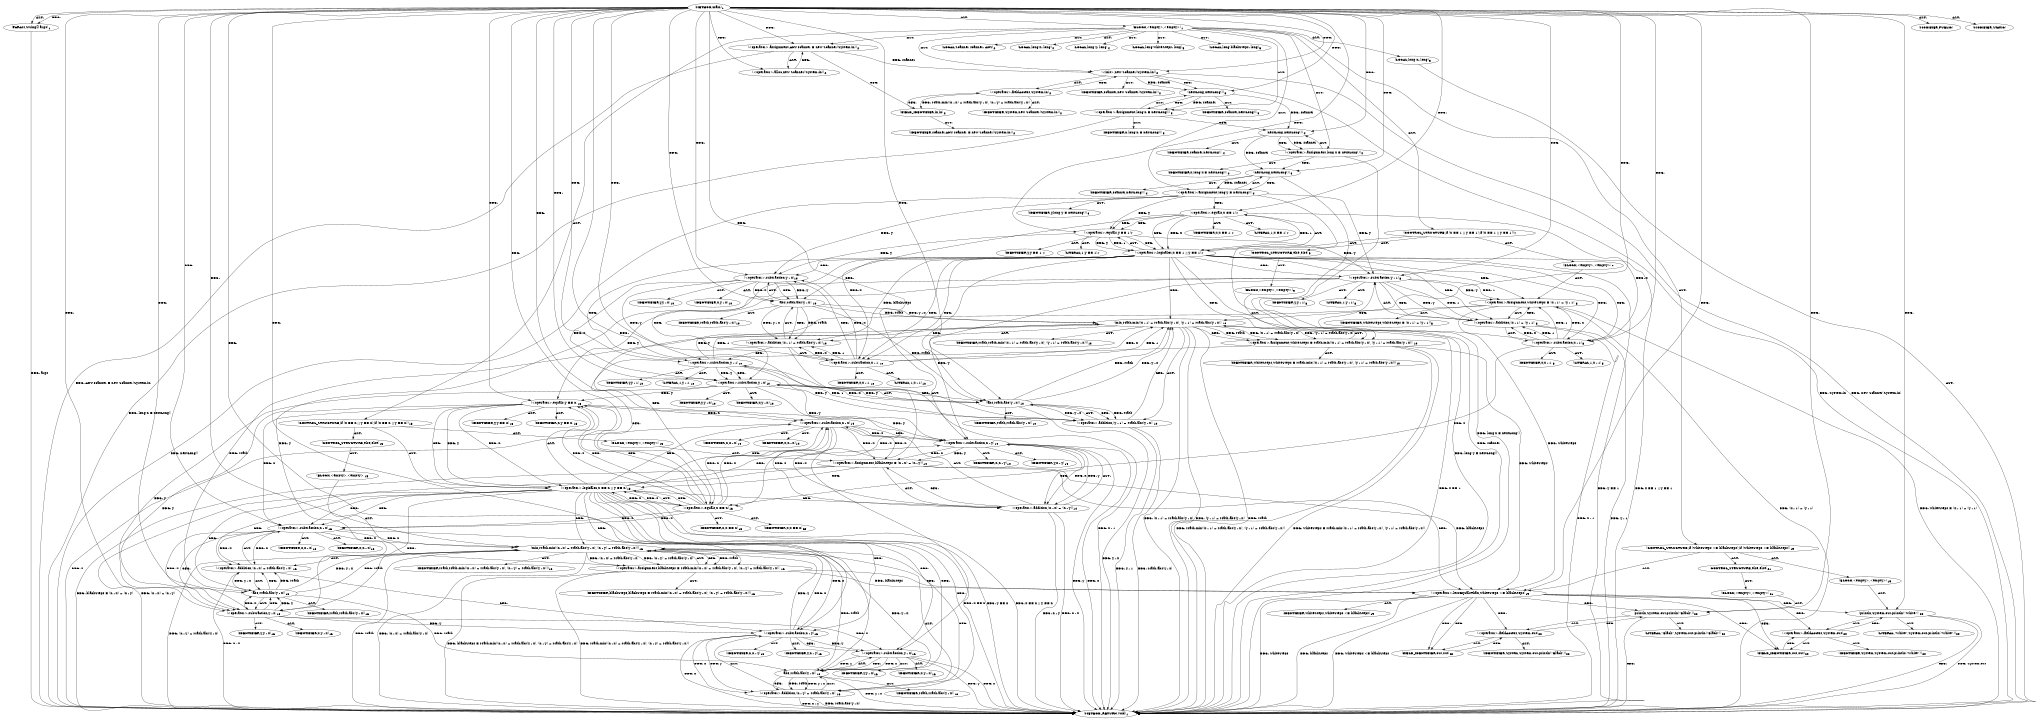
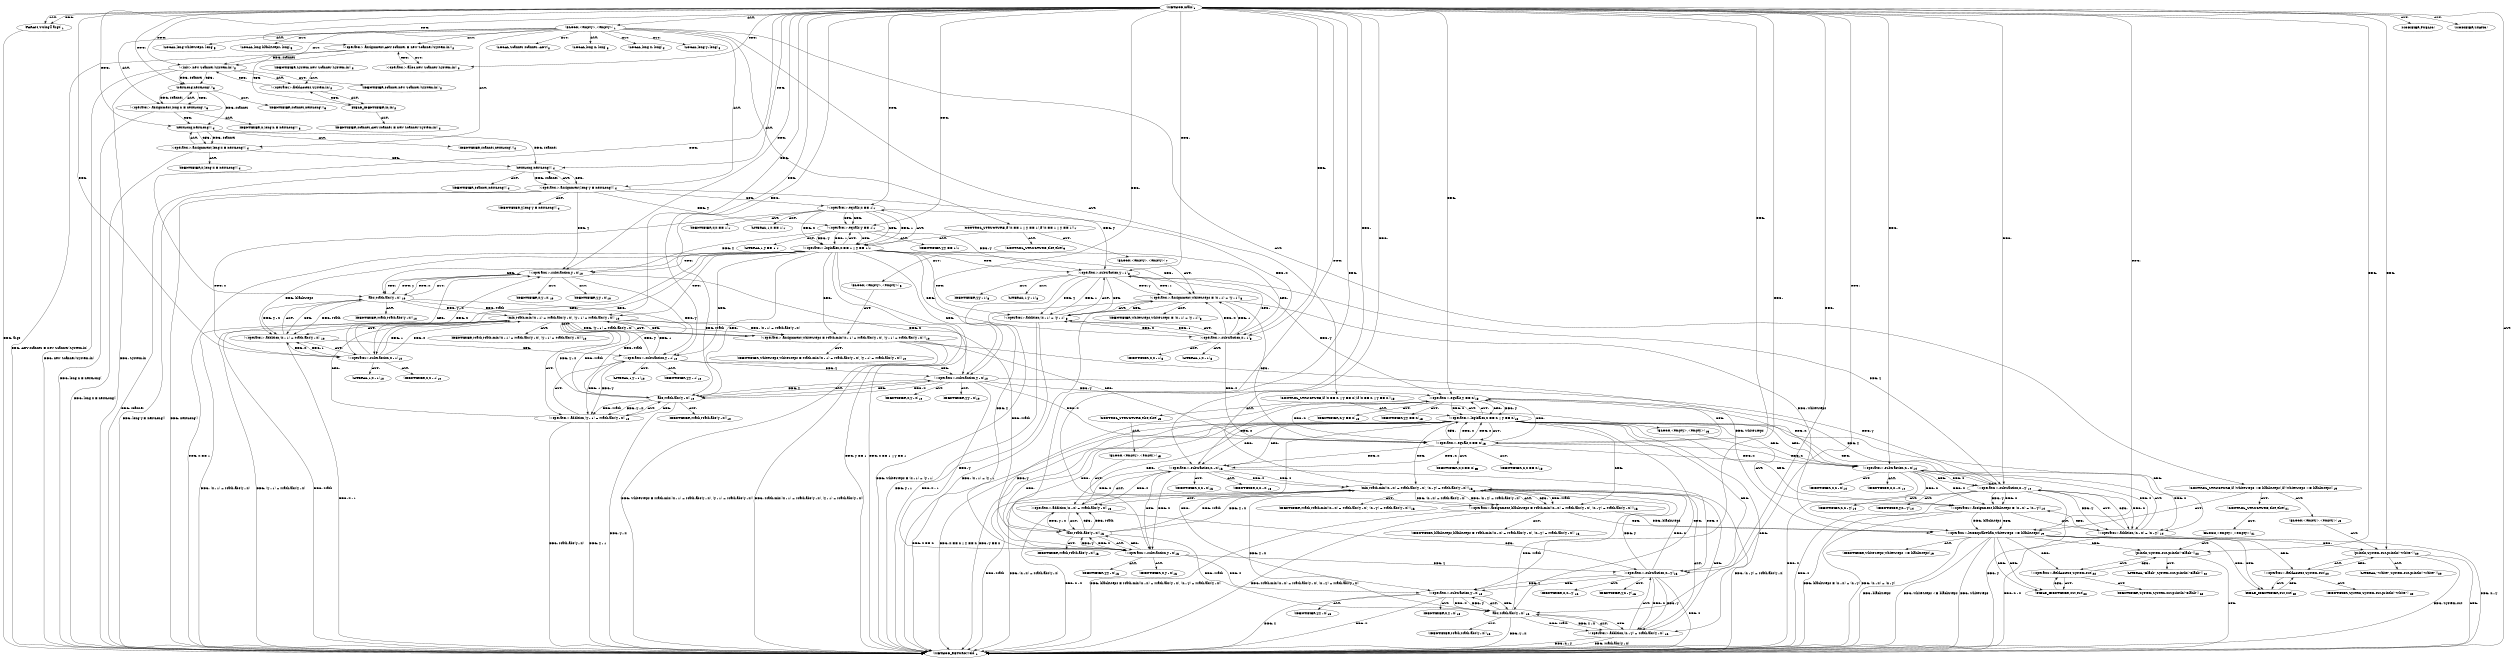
edge "(<operator>.fieldAccess,System.in)" -> "(IDENTIFIER,System,new Scanner(System.in))": reversed
edge "(<operator>.fieldAccess,System.in)" -> "(FIELD_IDENTIFIER,in,in)": label "DDG: Math.min((n - x) + Math.abs(y - x), (n - y) + Math.abs(y - x))" -> "AST: "
edge "(<operator>.assignment,blackSteps = (n - x) + (n - y))" -> "(<operator>.logicalOr,x == n || y == n)": reversed
edge "(LOCAL,long n: long)" -> "(METHOD_RETURN,void)": now "(METHOD,main)" -> "(METHOD_RETURN,void)"
